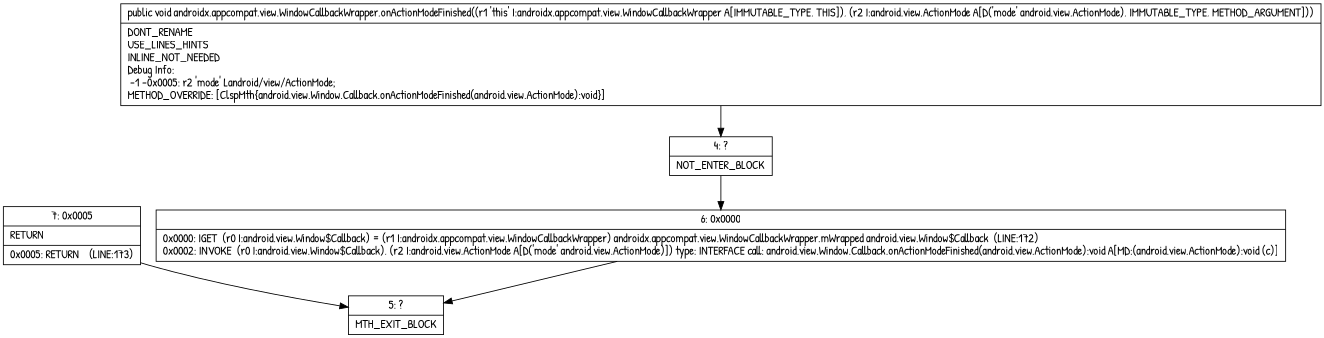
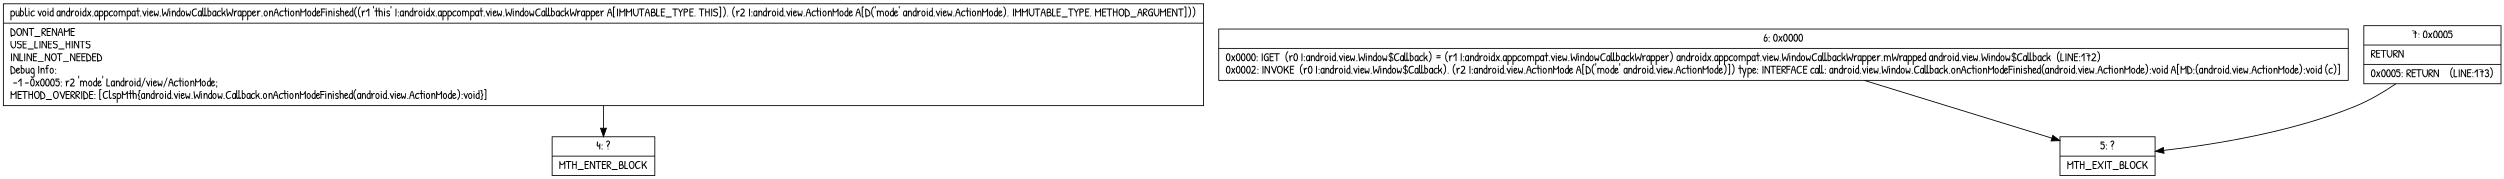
node "4: ?": text "NOT_ENTER_BLOCK" -> "MTH_ENTER_BLOCK"
edge "4: ?" -> "6: 0x0000": removed
